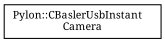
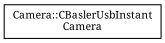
node "Pylon::CBaslerUsbInstant Camera": label "Pylon::CBaslerUsbInstant Camera" -> "Camera::CBaslerUsbInstant Camera"
